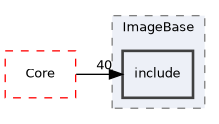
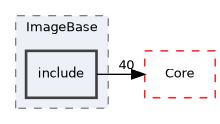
edge "Core" -> "include": reversed
